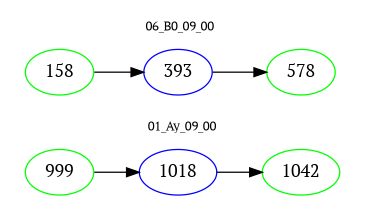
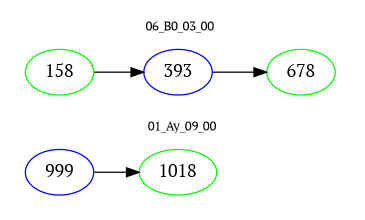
cluster "06_B0_09_00": label "06_B0_09_00" -> "06_B0_03_00"
node "578": label "578" -> "678"
node "999": color green -> blue
node "1018": color blue -> green
node "1042": removed
